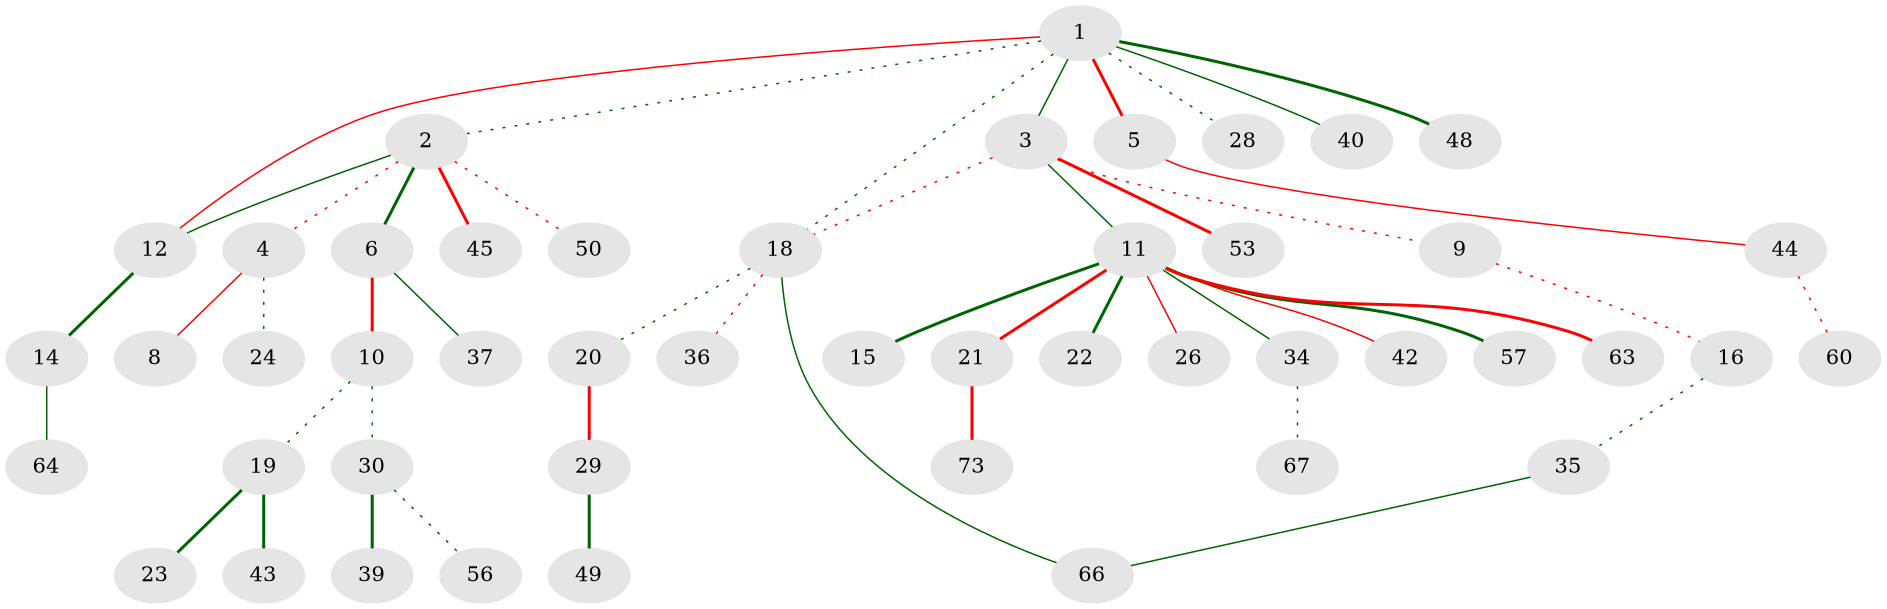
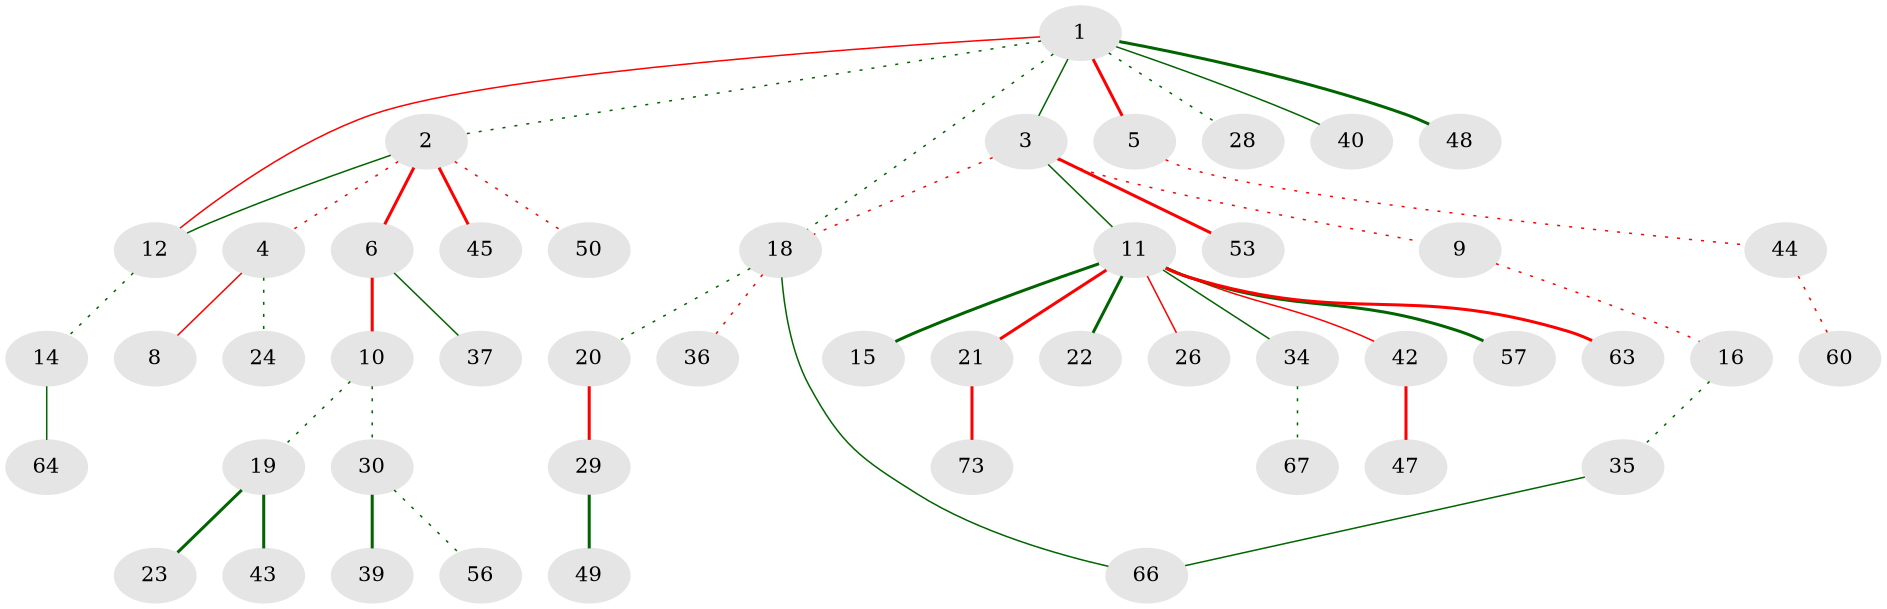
edge "2" -- "6": color darkgreen -> red
edge "5" -- "44": style solid -> dotted
edge "12" -- "14": style bold -> dotted
node "47": added
